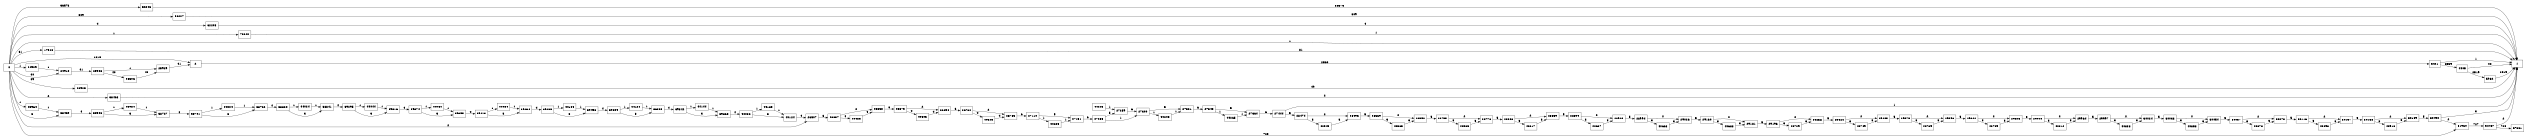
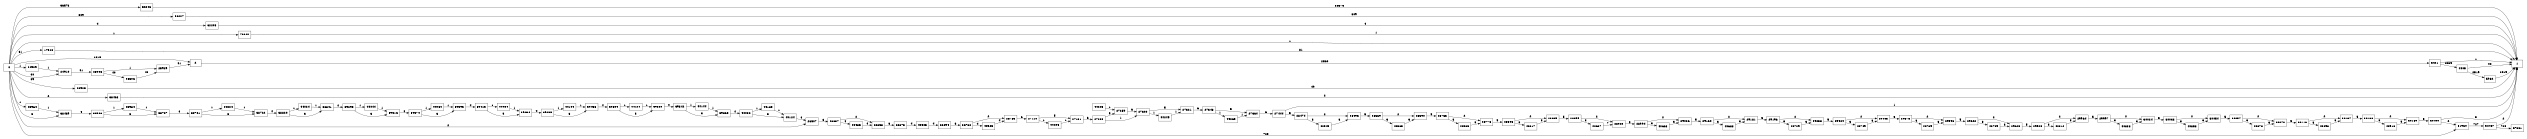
node "36830": label "36830" -> "39830"
edge "26673" -> "26694": removed, label "2"
edge "40637" -> "28920": label "3" -> "7"
